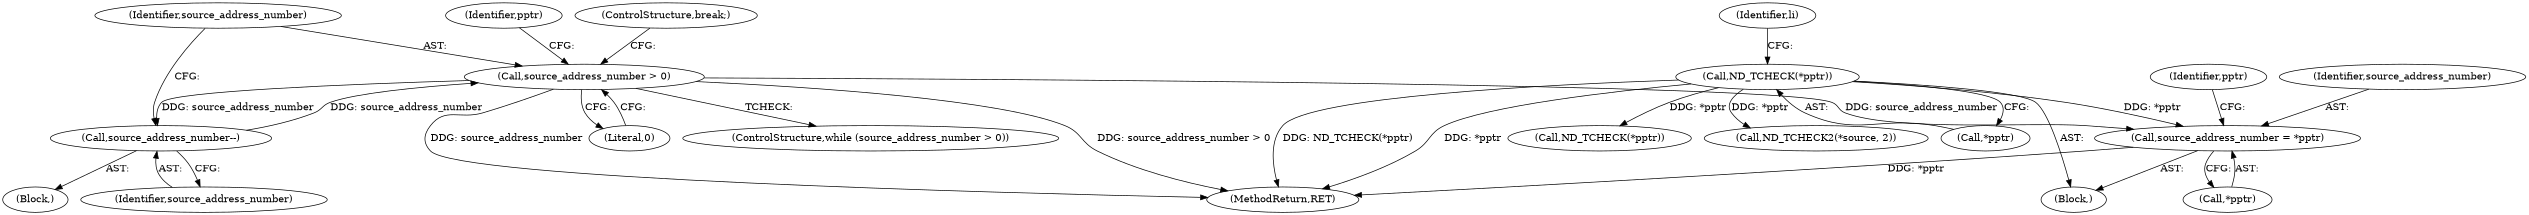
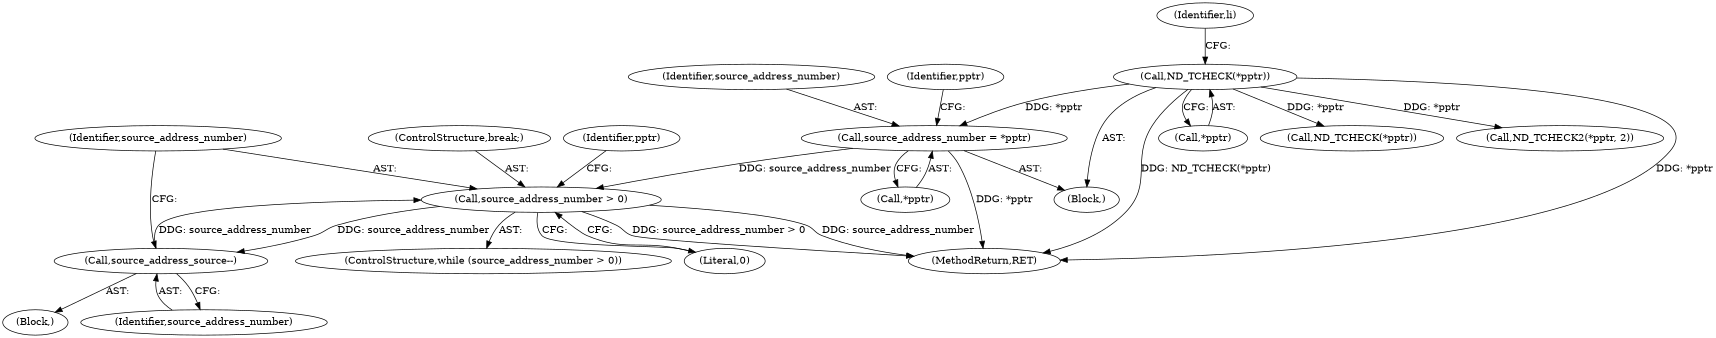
edge "(ControlStructure,break;)" -> "(Call,source_address_number > 0)": label "CFG: " -> "AST: "
edge "(Call,source_address_number > 0)" -> "(Call,source_address_number = *pptr)": reversed
edge "(Call,source_address_number > 0)" -> "(ControlStructure,while (source_address_number > 0))": label "TCHECK: " -> "AST: "
node "(Call,source_address_number--)": label "(Call,source_address_number--)" -> "(Call,source_address_source--)"
node "(Call,ND_TCHECK2(*source, 2))": label "(Call,ND_TCHECK2(*source, 2))" -> "(Call,ND_TCHECK2(*pptr, 2))"
